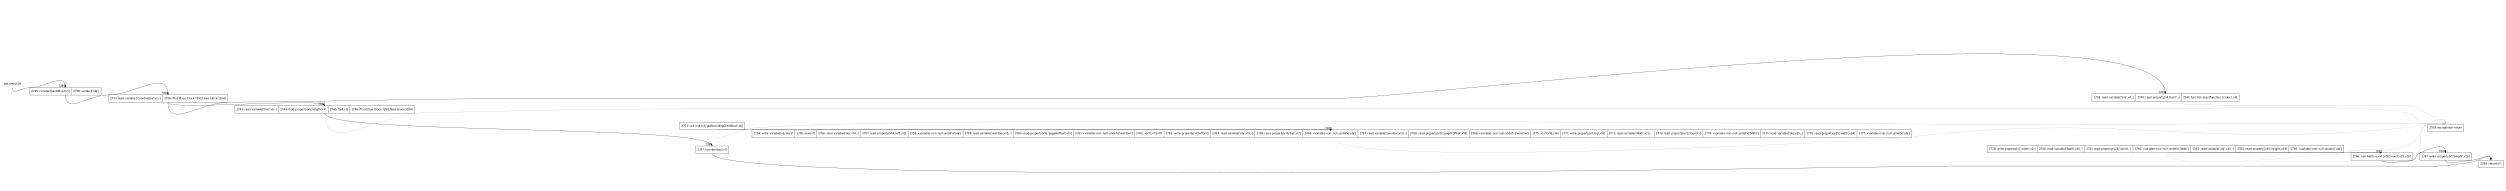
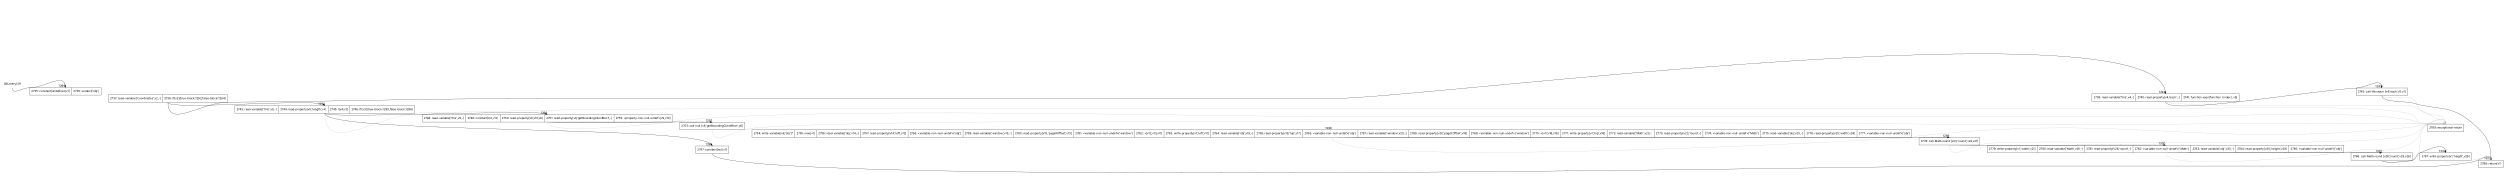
node "2742: call-this.each [v4,'each',v5,v1]": added
edge "2735: constant[undefined,v1]" -> "2737: read-variable['coordinates',v2,-]": removed
node "2748: read-variable['this',v9,-]": added
edge "2753: call-null [v8,'getBoundingClientRect',v6]" -> "2754: write-variable[v6,'obj']*": color black -> gray
node "2778: call-Math.round [v23,'round',v24,v21]": added
edge "2787: write-property[v1,'height',v26]" -> "2788: return[v1]": color black -> gray
